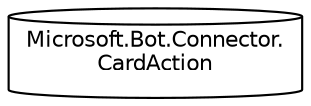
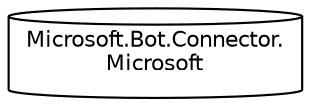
node "Microsoft.Bot.Connector. CardAction": label "Microsoft.Bot.Connector. CardAction" -> "Microsoft.Bot.Connector. Microsoft"
